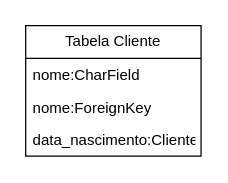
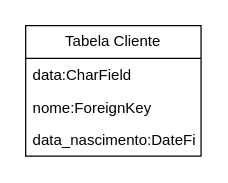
node "nome:CharField": label "nome:CharField" -> "data:CharField"
node "data_nascimento:Cliente": label "data_nascimento:Cliente" -> "data_nascimento:DateField"
